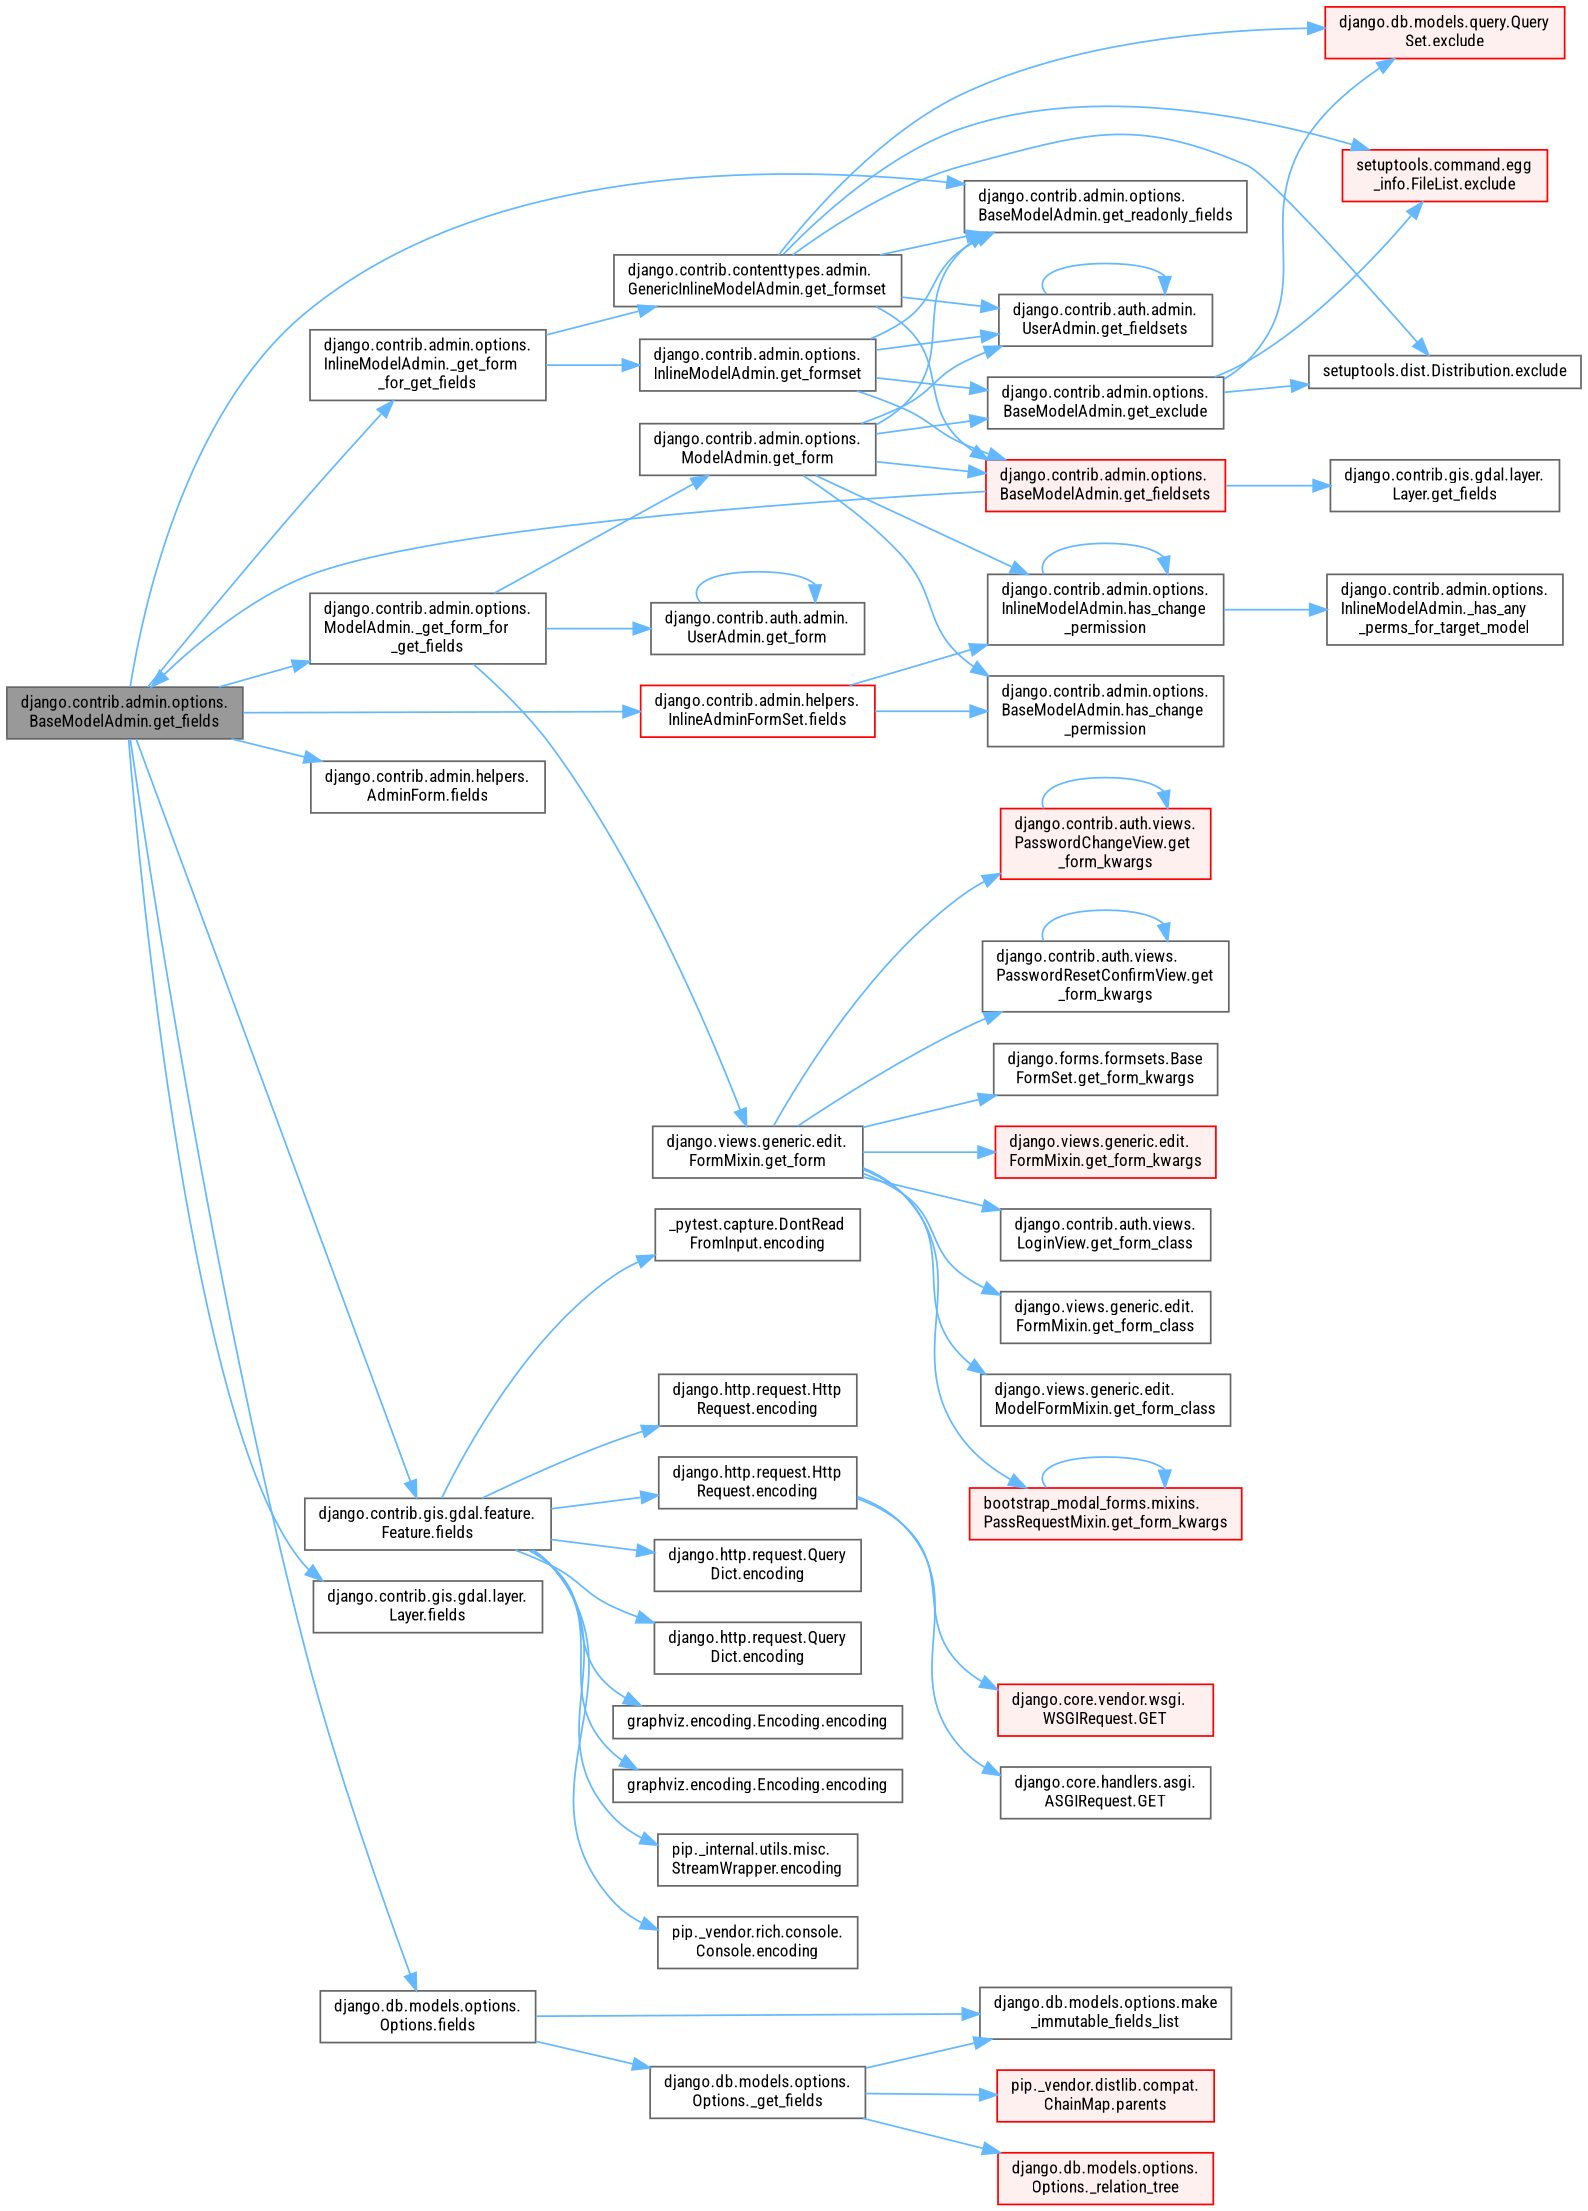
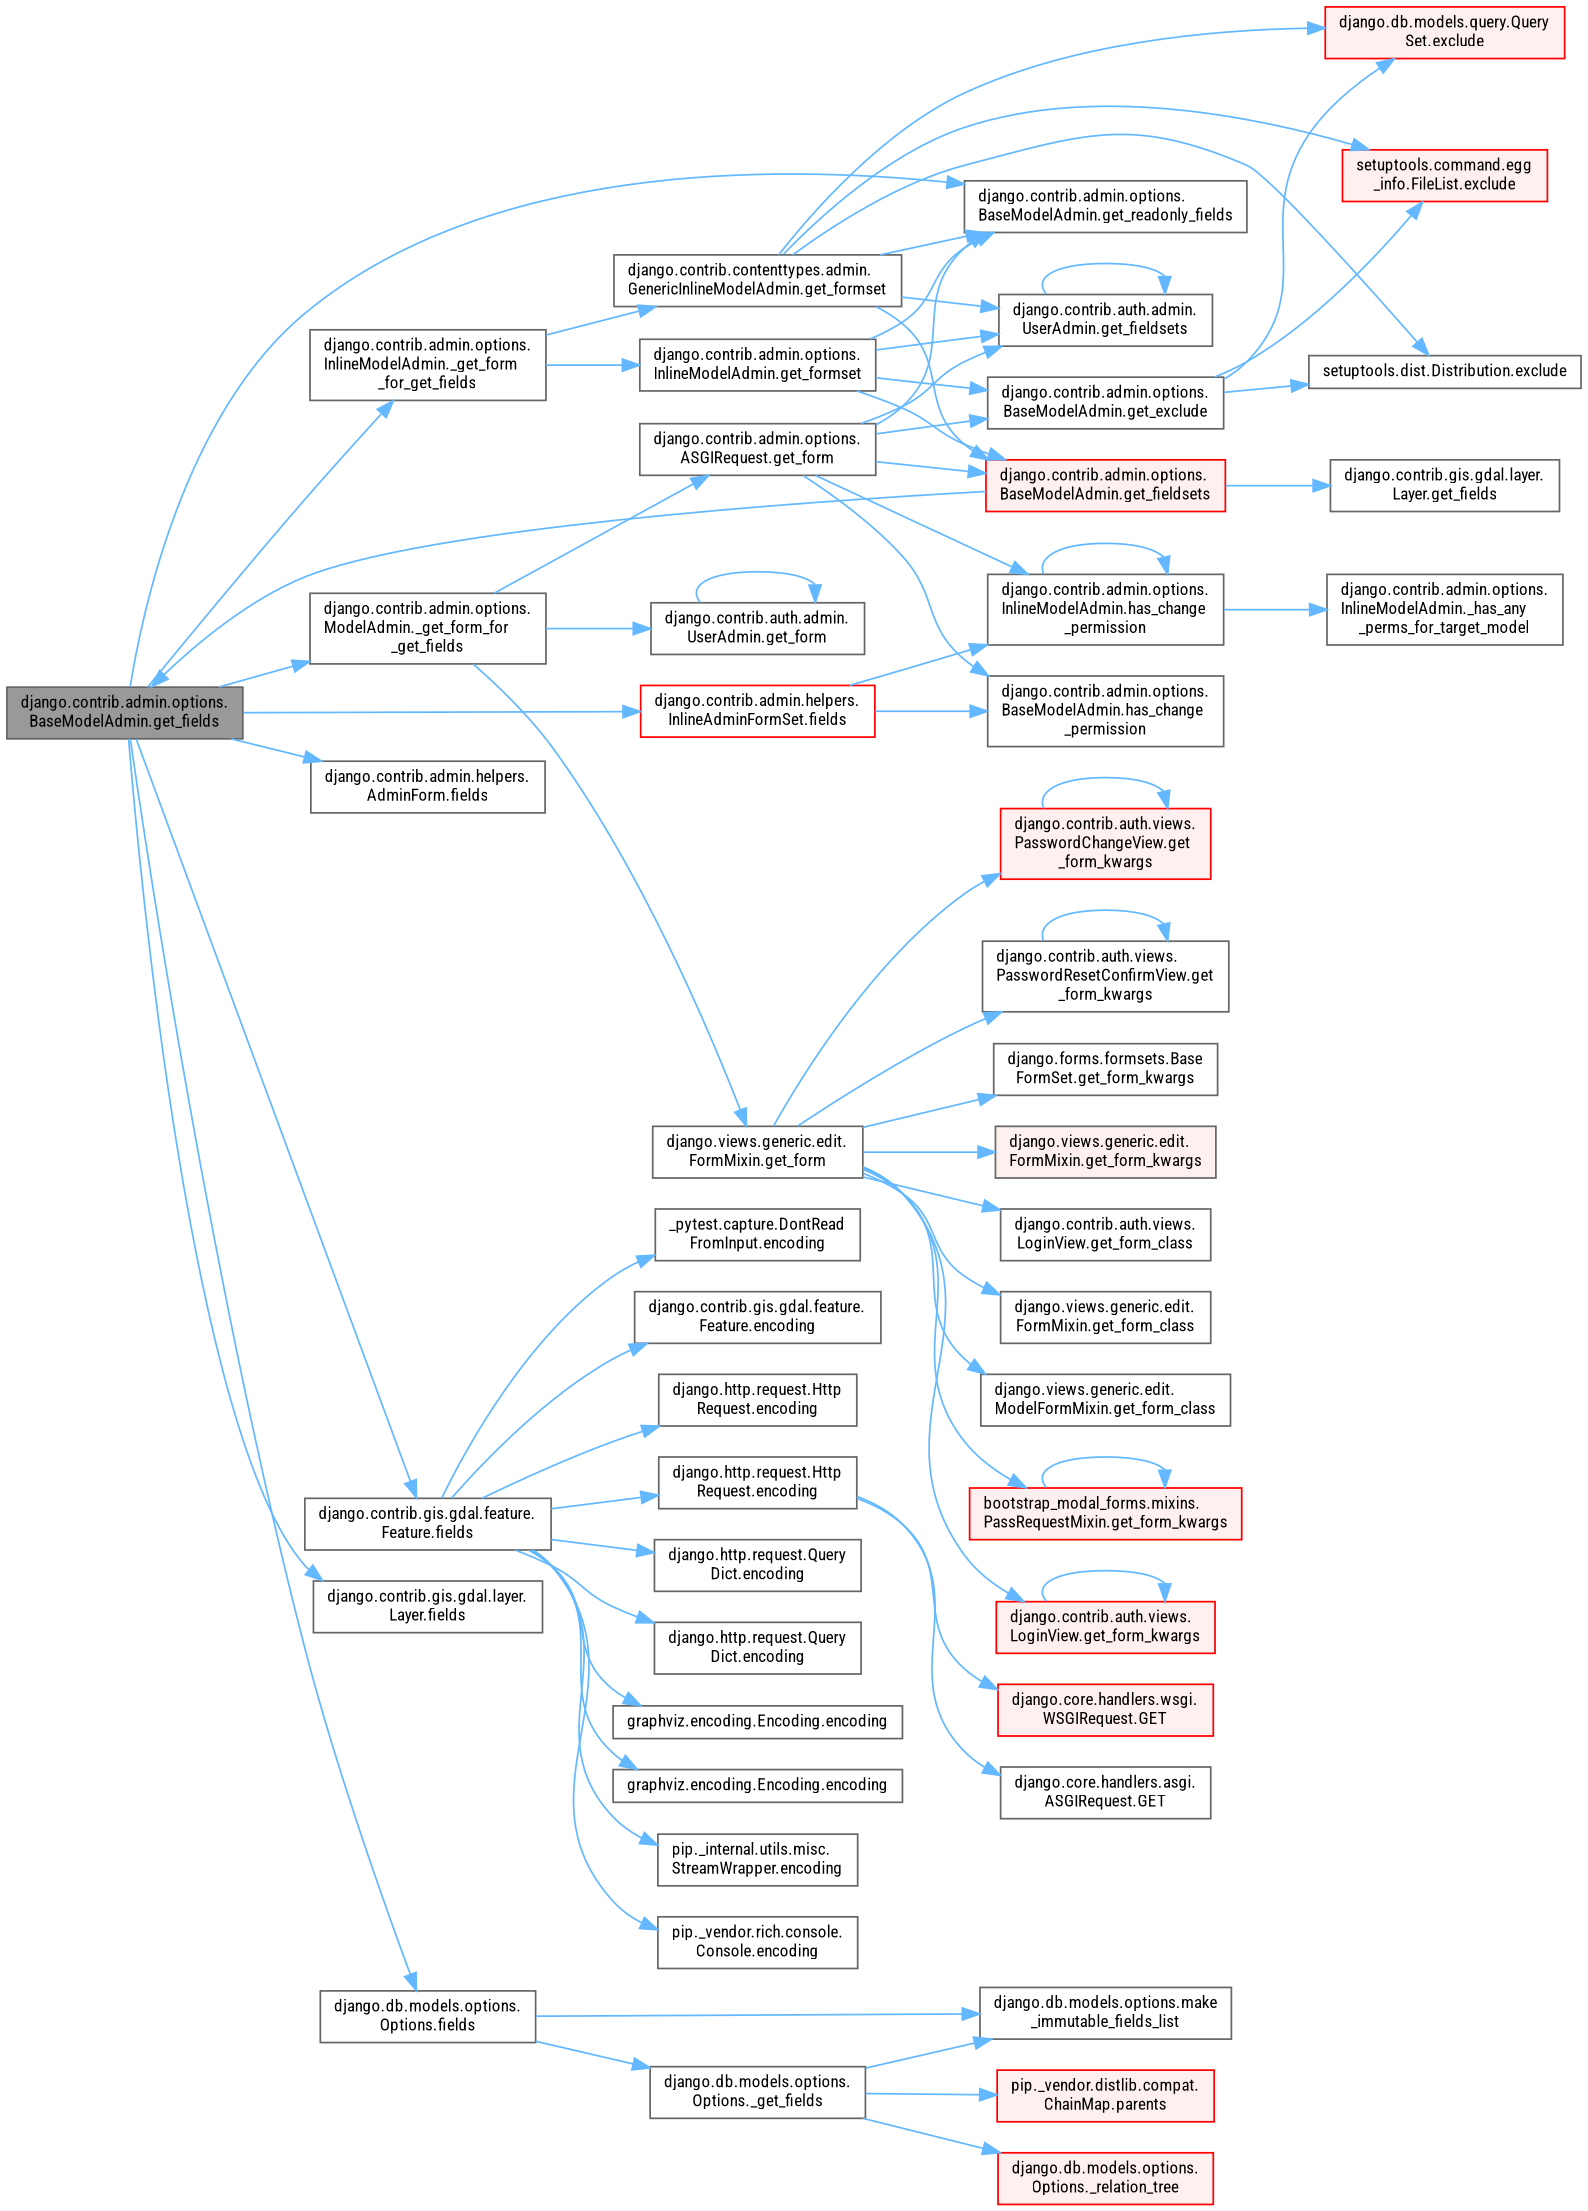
node "django.contrib.admin.options. ModelAdmin.get_form": label "django.contrib.admin.options. ModelAdmin.get_form" -> "django.contrib.admin.options. ASGIRequest.get_form"
node "django.views.generic.edit. FormMixin.get_form_kwargs": color red -> grey40
node "django.contrib.gis.gdal.feature. Feature.encoding": added
node "django.contrib.auth.views. LoginView.get_form_kwargs": added
node "django.core.vendor.wsgi. WSGIRequest.GET": label "django.core.vendor.wsgi. WSGIRequest.GET" -> "django.core.handlers.wsgi. WSGIRequest.GET"
